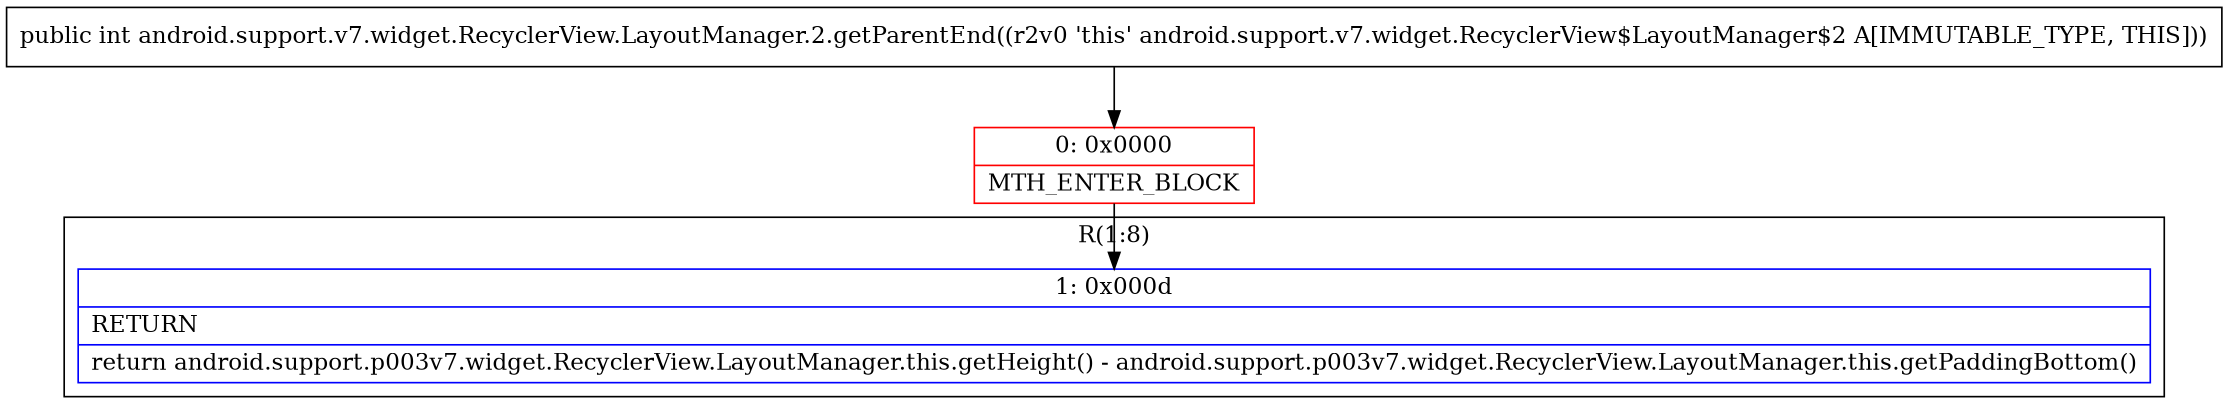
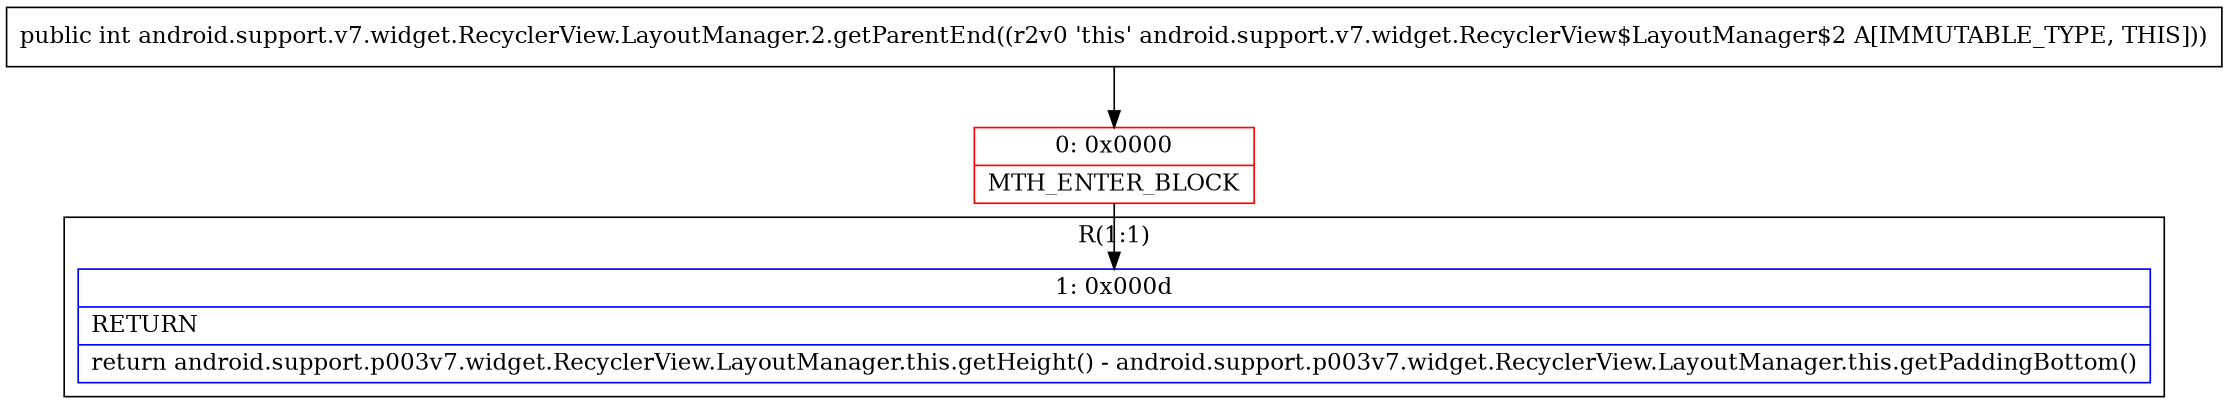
cluster "R(1:8)": label "R(1:8)" -> "R(1:1)"
